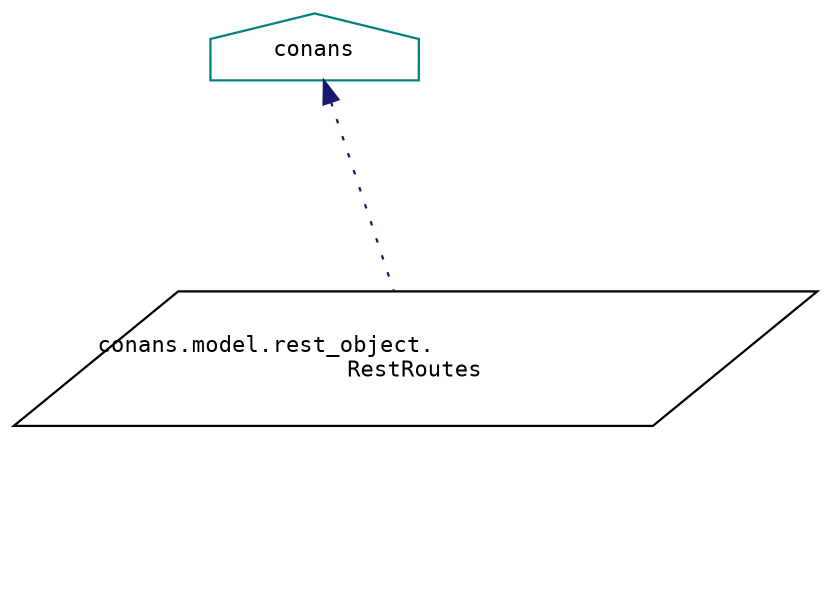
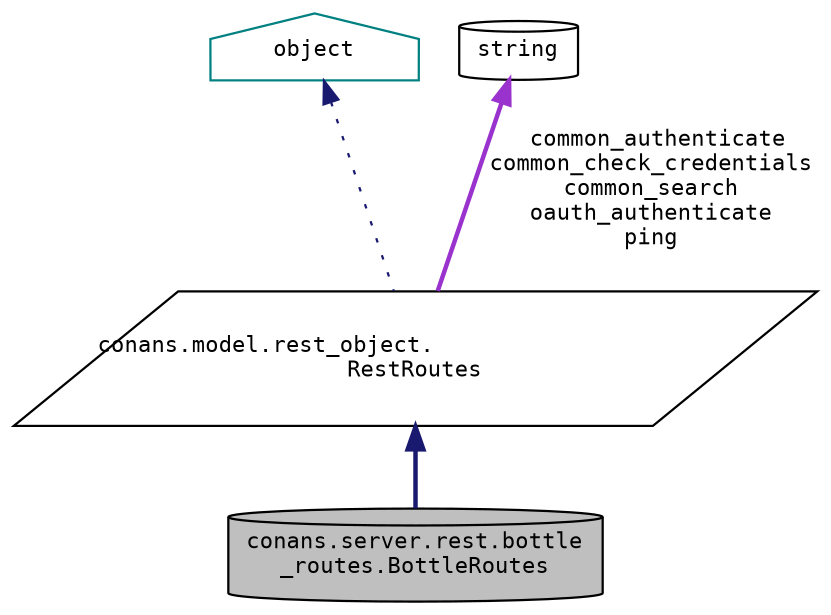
node "conans": label "conans" -> "object"
node "string": added
node "conans.server.rest.bottle _routes.BottleRoutes": added
